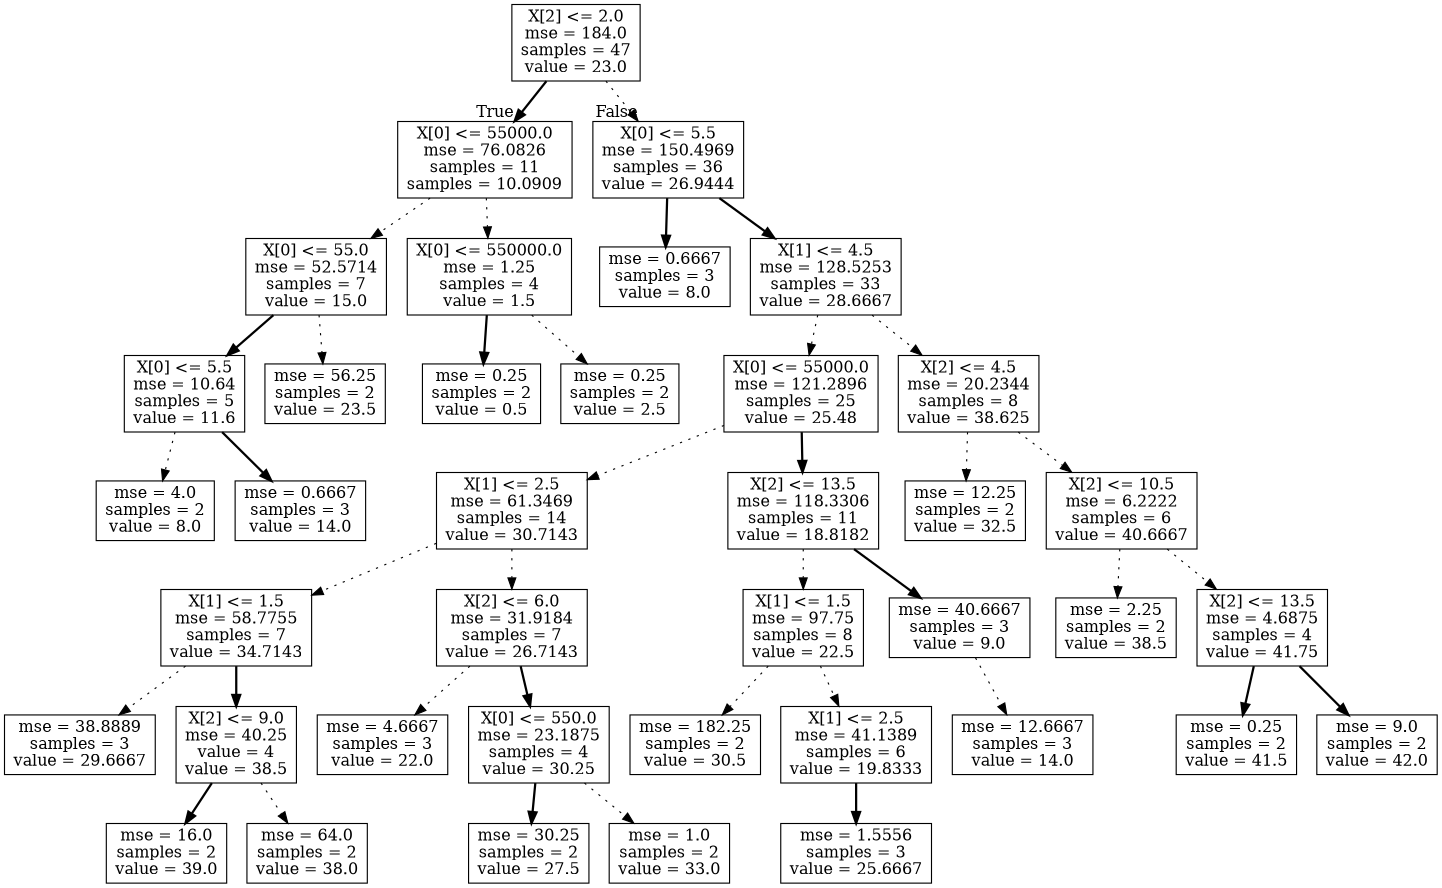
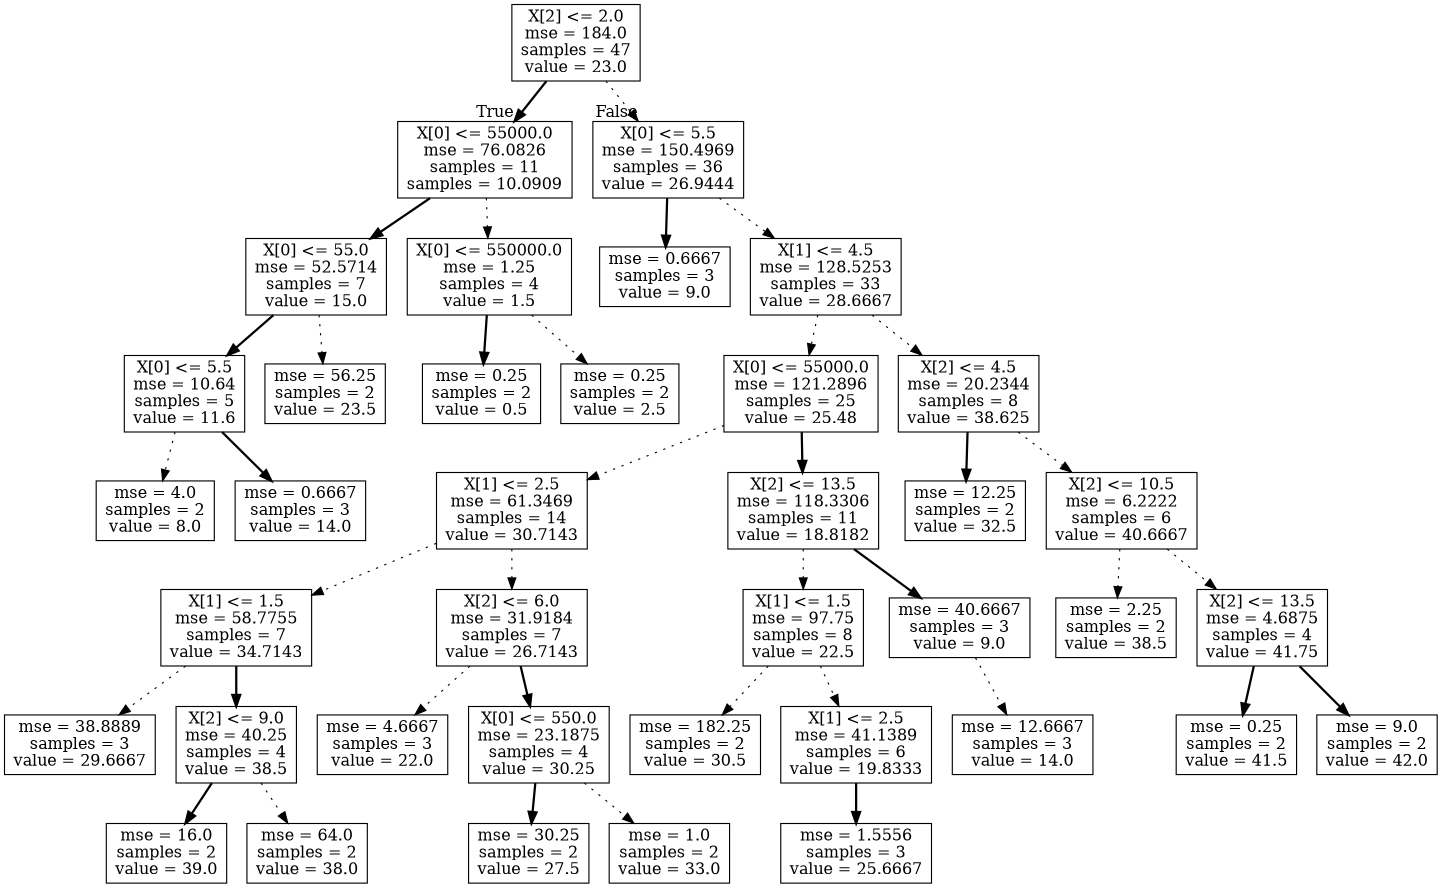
edge "X[0] <= 55000.0 mse = 76.0826 samples = 11 samples = 10.0909" -> "X[0] <= 55.0 mse = 52.5714 samples = 7 value = 15.0": style dotted -> bold
edge "X[0] <= 5.5 mse = 150.4969 samples = 36 value = 26.9444" -> "X[1] <= 4.5 mse = 128.5253 samples = 33 value = 28.6667": style bold -> dotted
node "mse = 0.6667 samples = 3 value = 8.0": label "mse = 0.6667 samples = 3 value = 8.0" -> "mse = 0.6667 samples = 3 value = 9.0"
edge "X[2] <= 4.5 mse = 20.2344 samples = 8 value = 38.625" -> "mse = 12.25 samples = 2 value = 32.5": style dotted -> bold
node "X[2] <= 9.0 mse = 40.25 value = 4 value = 38.5": label "X[2] <= 9.0 mse = 40.25 value = 4 value = 38.5" -> "X[2] <= 9.0 mse = 40.25 samples = 4 value = 38.5"
